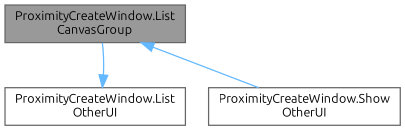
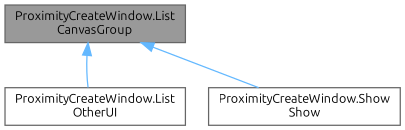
edge "ProximityCreateWindow.List CanvasGroup" -> "ProximityCreateWindow.List OtherUI": reversed
node "ProximityCreateWindow.Show OtherUI": label "ProximityCreateWindow.Show OtherUI" -> "ProximityCreateWindow.Show Show"
